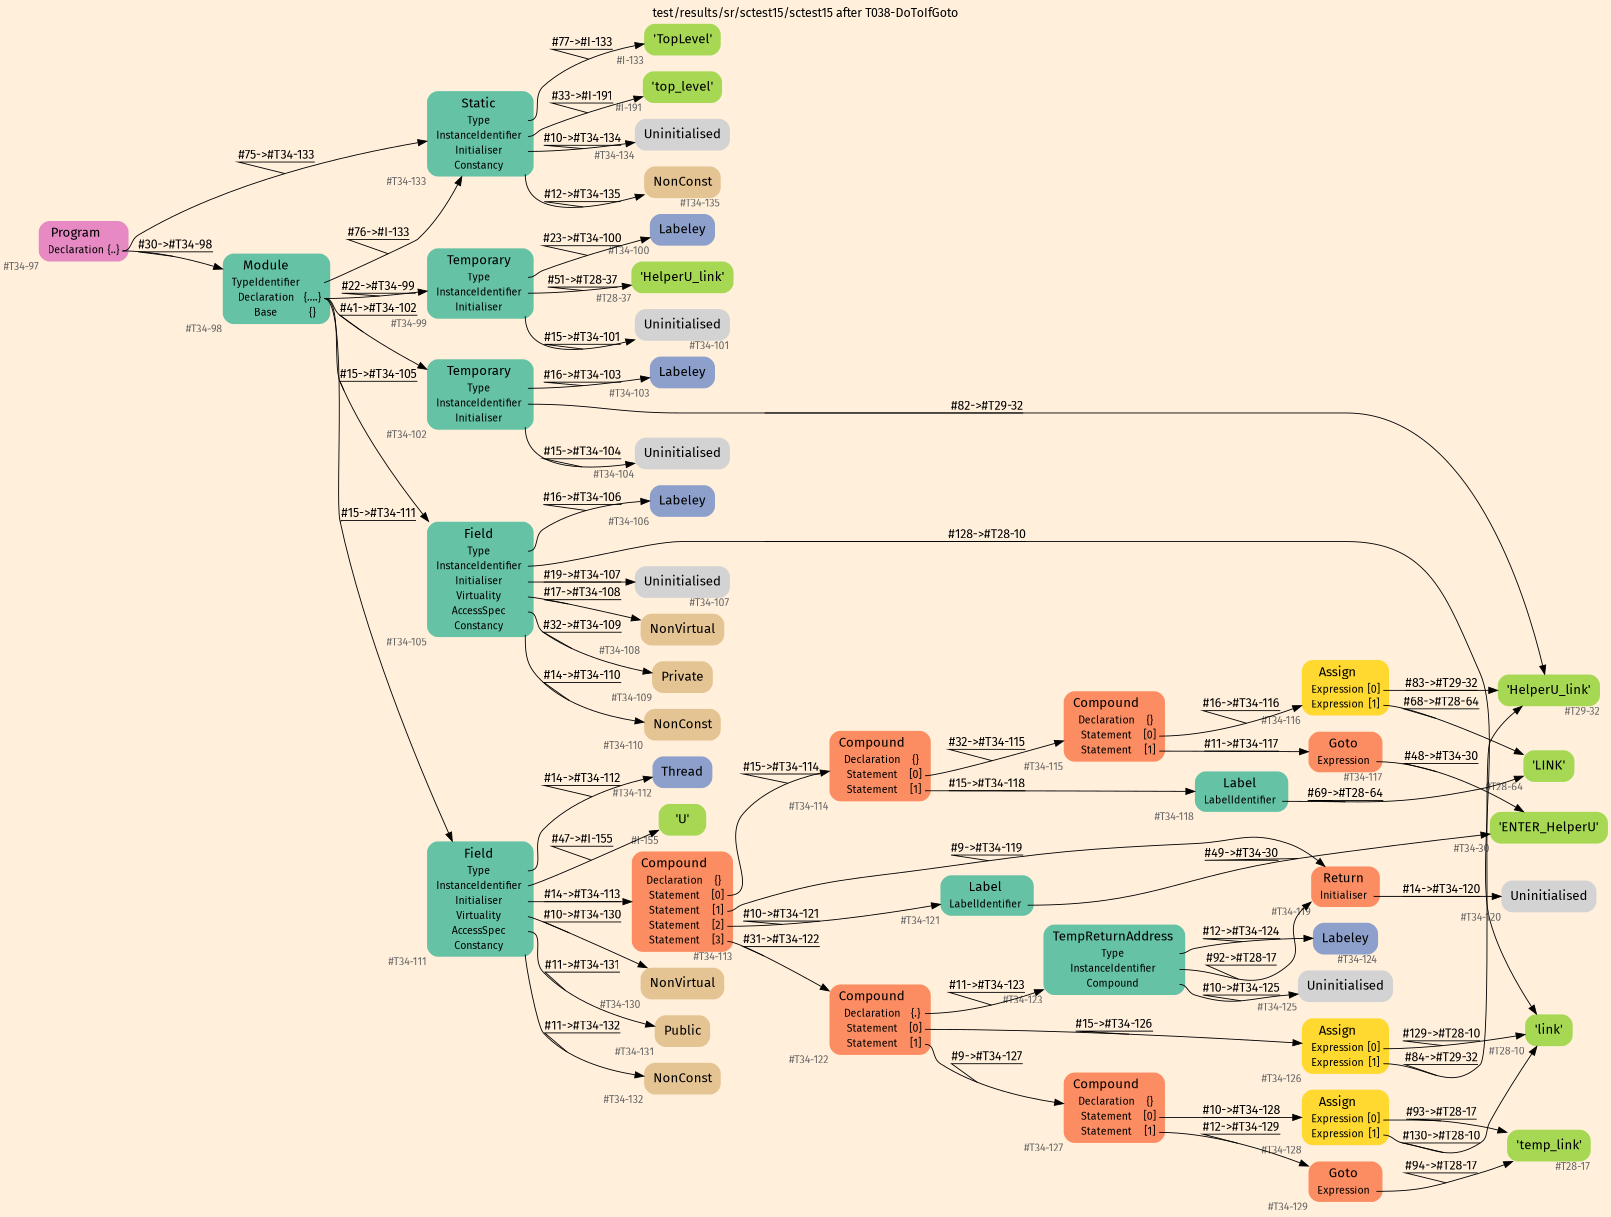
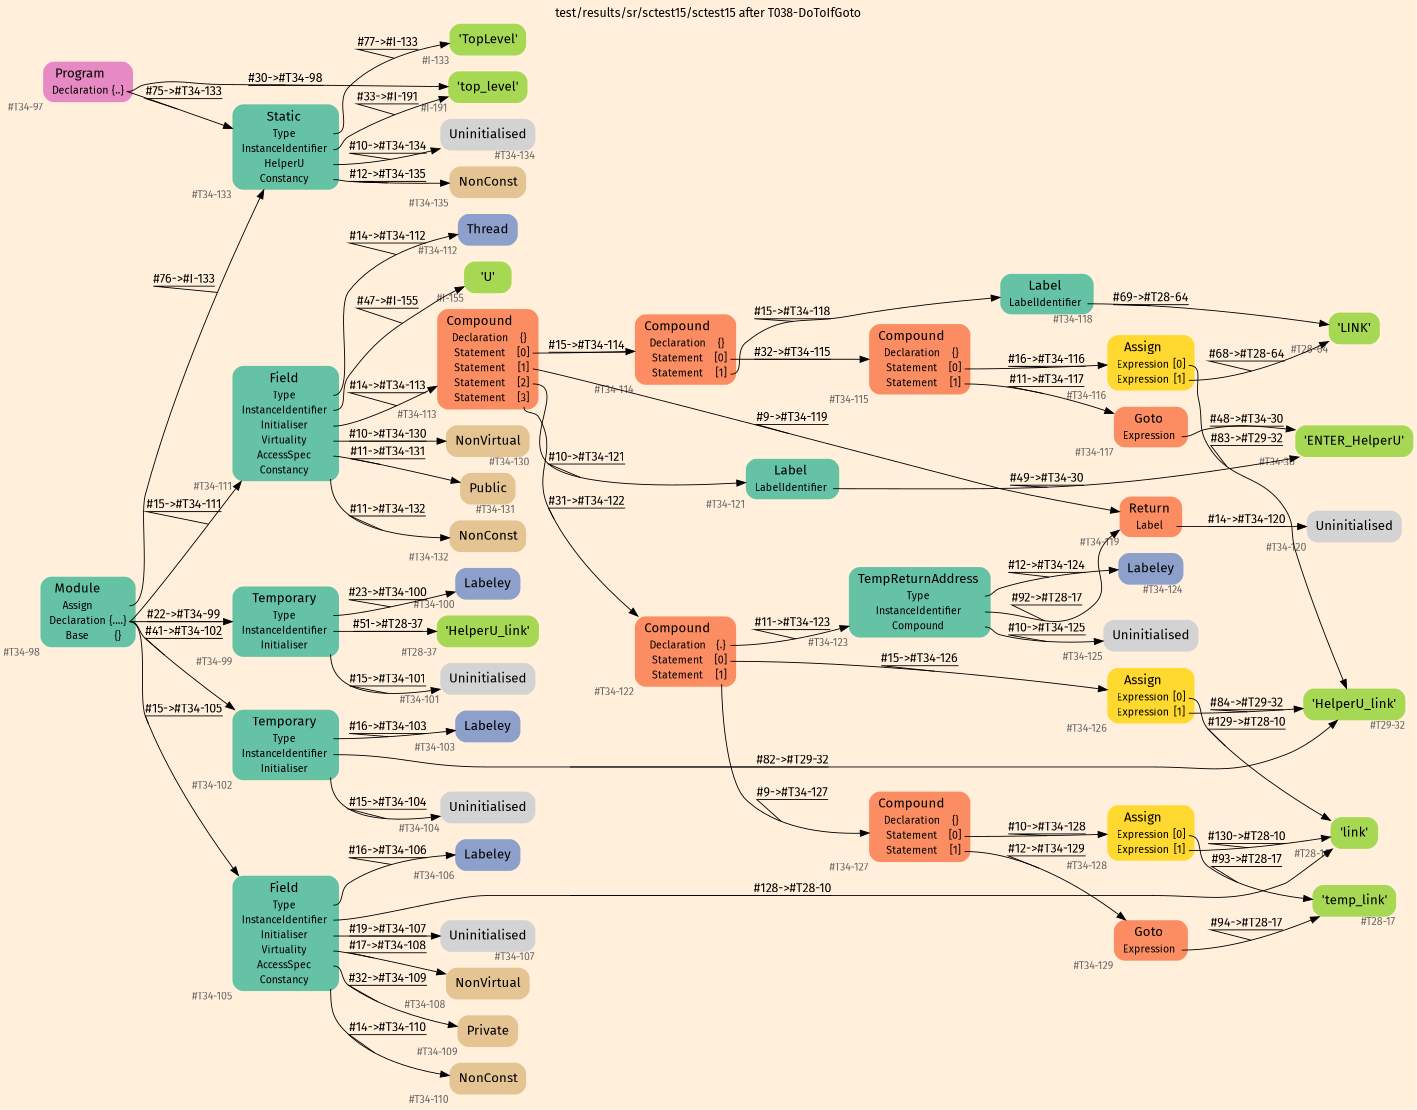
node "Static": text "Initialiser" -> "HelperU"
edge "Program" -> "Module": now "Program" -> "'top_level'"
node "Module": text "TypeIdentifier" -> "Assign"
node "Return": text "Initialiser" -> "Label"
